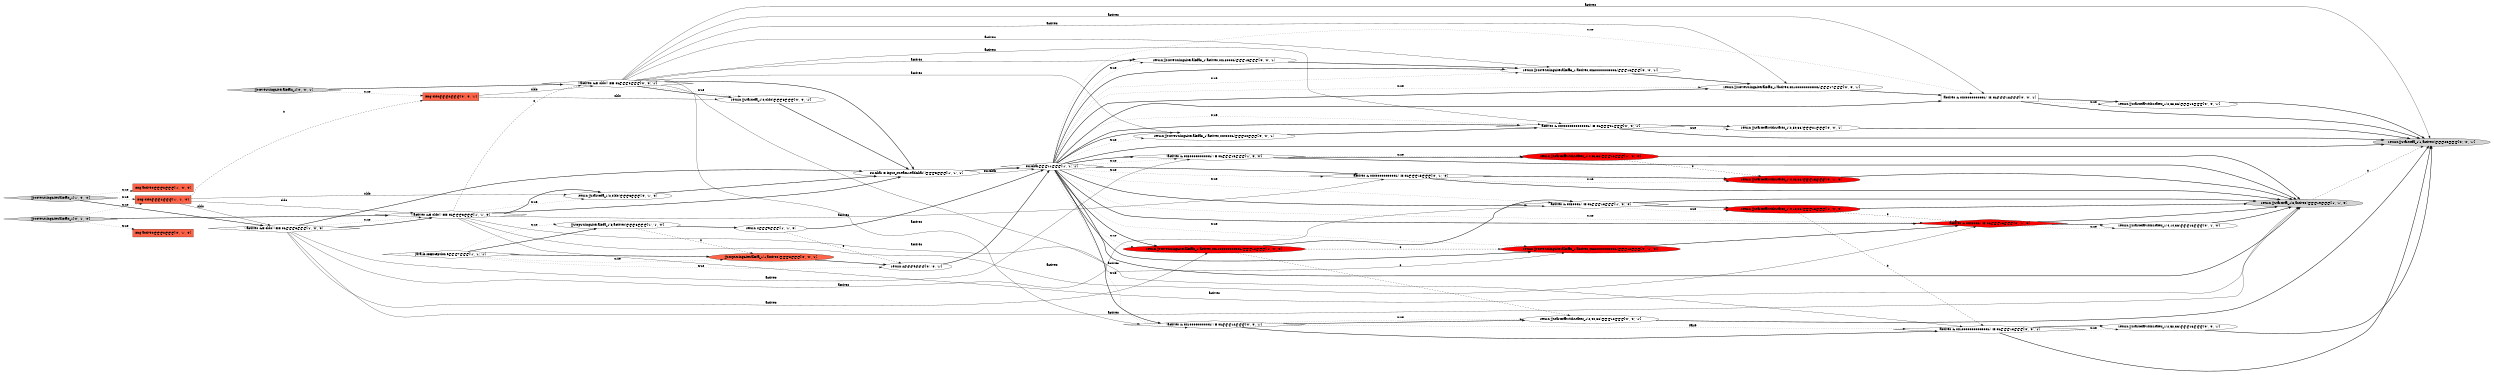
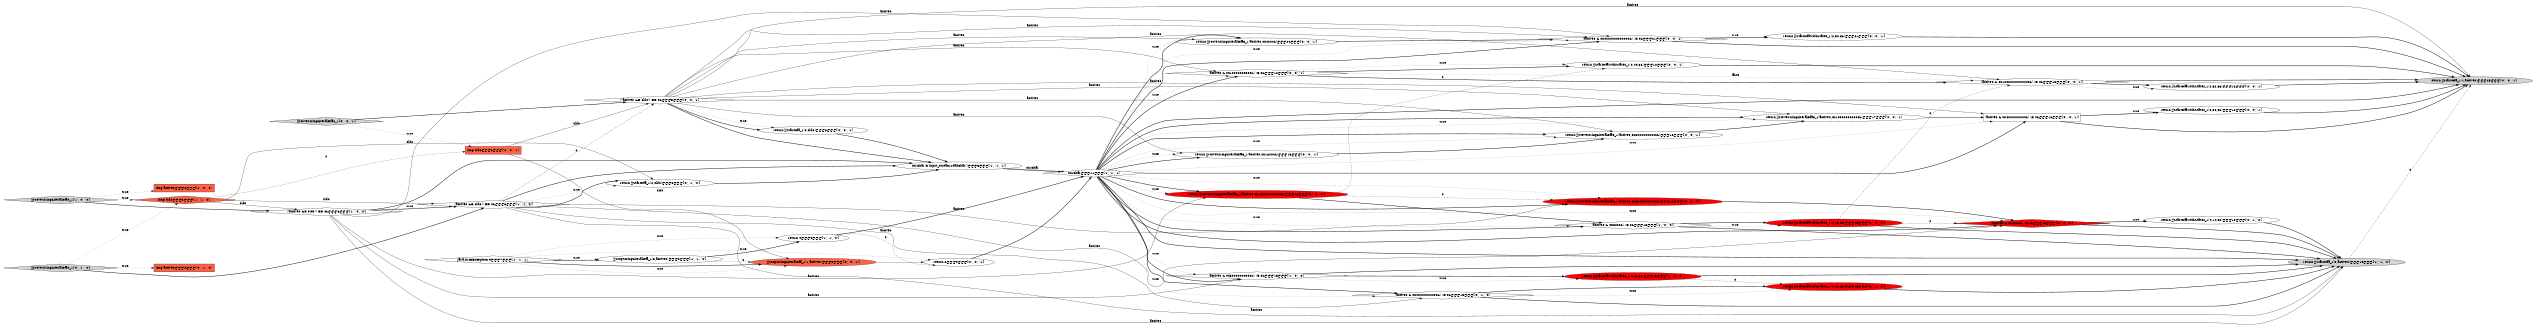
edge "long old0@@@2@@@['0', '0', '1']" -> "return jjStartNfa_1(0,old0)@@@3@@@['0', '0', '1']": now "long old0@@@2@@@['0', '0', '1']" -> "jjStopStringLiteralDfa_1(1,active0)@@@8@@@['0', '0', '1']"
node "long old0@@@2@@@['1', '1', '0']": shape box -> diamond
edge "java.io.IOException e@@@7@@@['1', '1', '1']" -> "return 4@@@9@@@['1', '1', '0']": added, label "true"
edge "jjStopStringLiteralDfa_1(1,active0)@@@8@@@['0', '0', '1']" -> "return 2@@@9@@@['0', '0', '1']": style bold -> solid
edge "((active0 &= old0)) == 0L@@@3@@@['1', '0', '0']" -> "(active0 & 0x8000L) != 0L@@@13@@@['1', '0', '0']": now "((active0 &= old0)) == 0L@@@3@@@['1', '0', '0']" -> "(active0 & 0x4000000000000L) != 0L@@@21@@@['0', '0', '1']"
